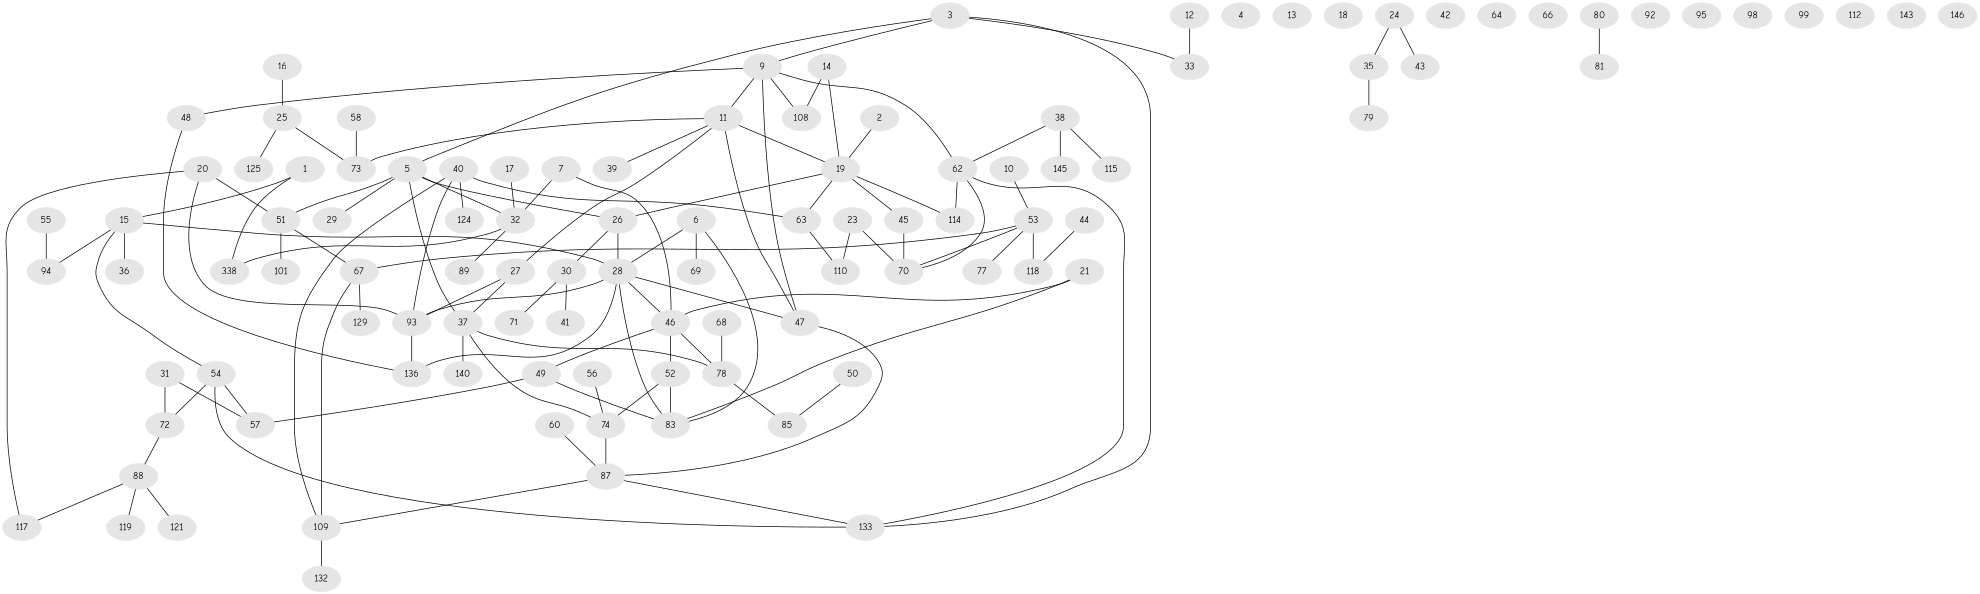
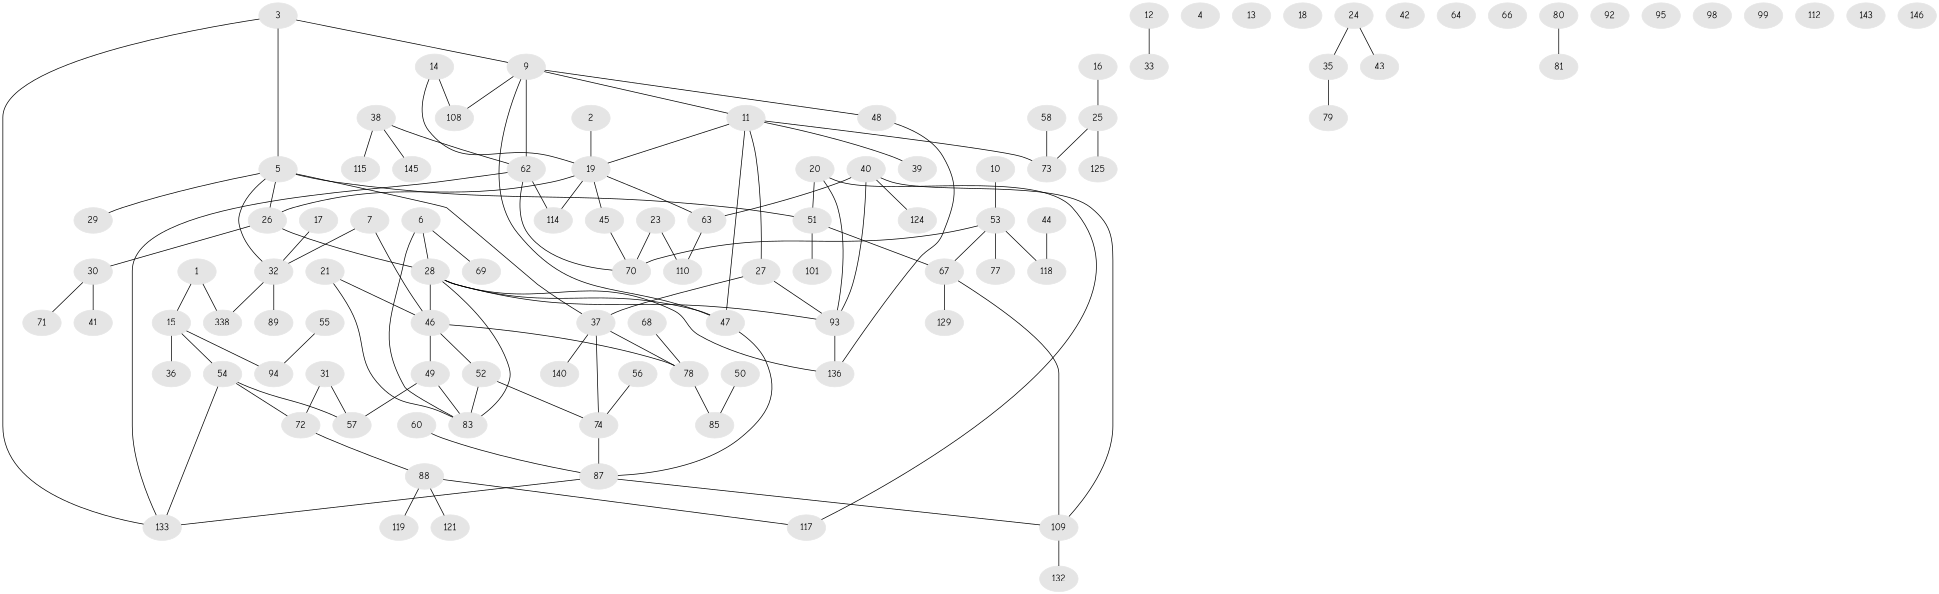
edge "3" -- "33": removed
edge "15" -- "28": removed
